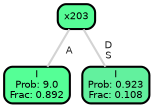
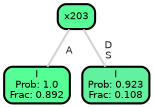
node "I Prob: 9.0 Frac: 0.892": label "I Prob: 9.0 Frac: 0.892" -> "I Prob: 1.0 Frac: 0.892"
